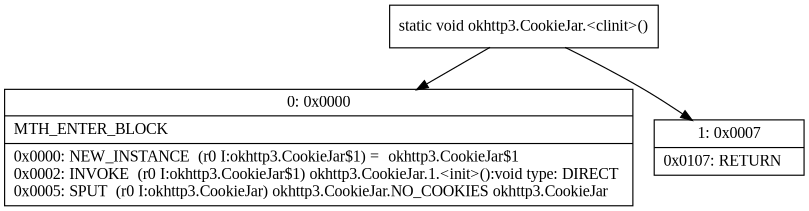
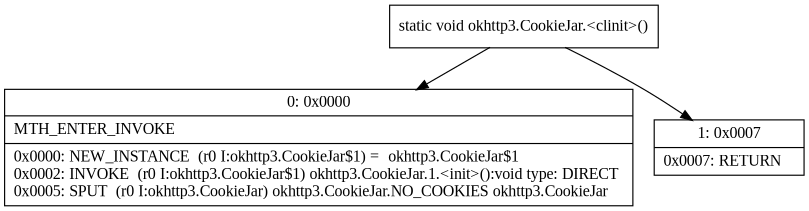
node "0: 0x0000": text "MTH_ENTER_BLOCK" -> "MTH_ENTER_INVOKE"
node "1: 0x0007": text "0x0107: RETURN" -> "0x0007: RETURN"
